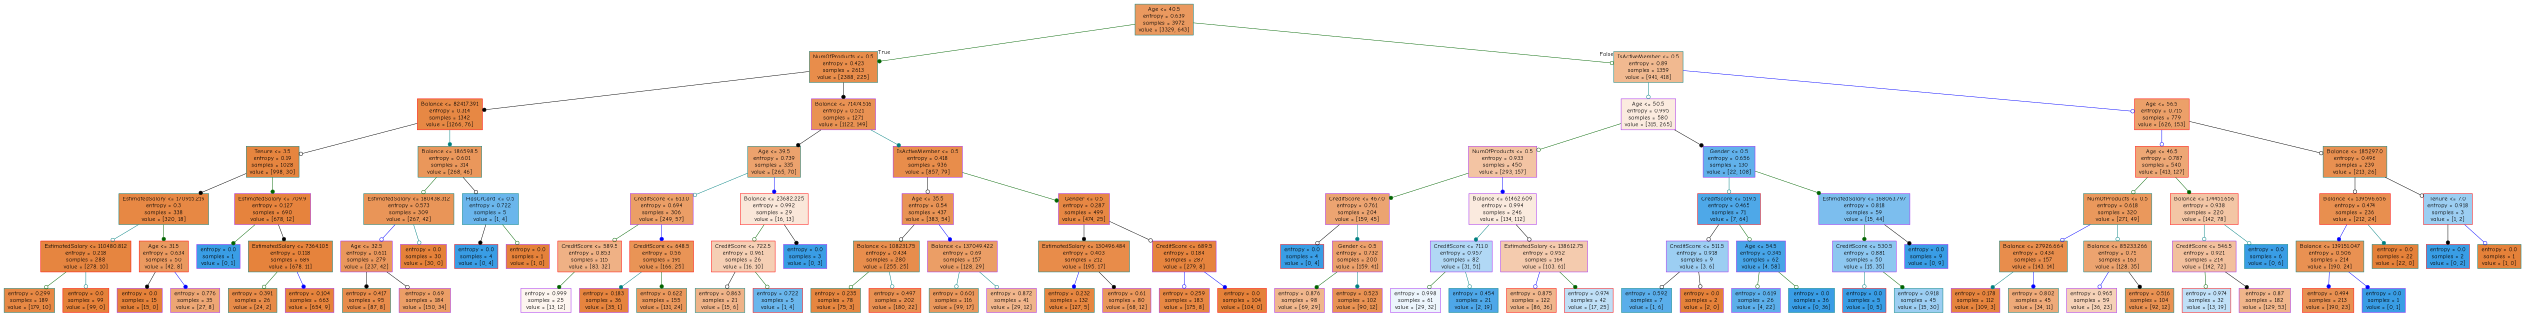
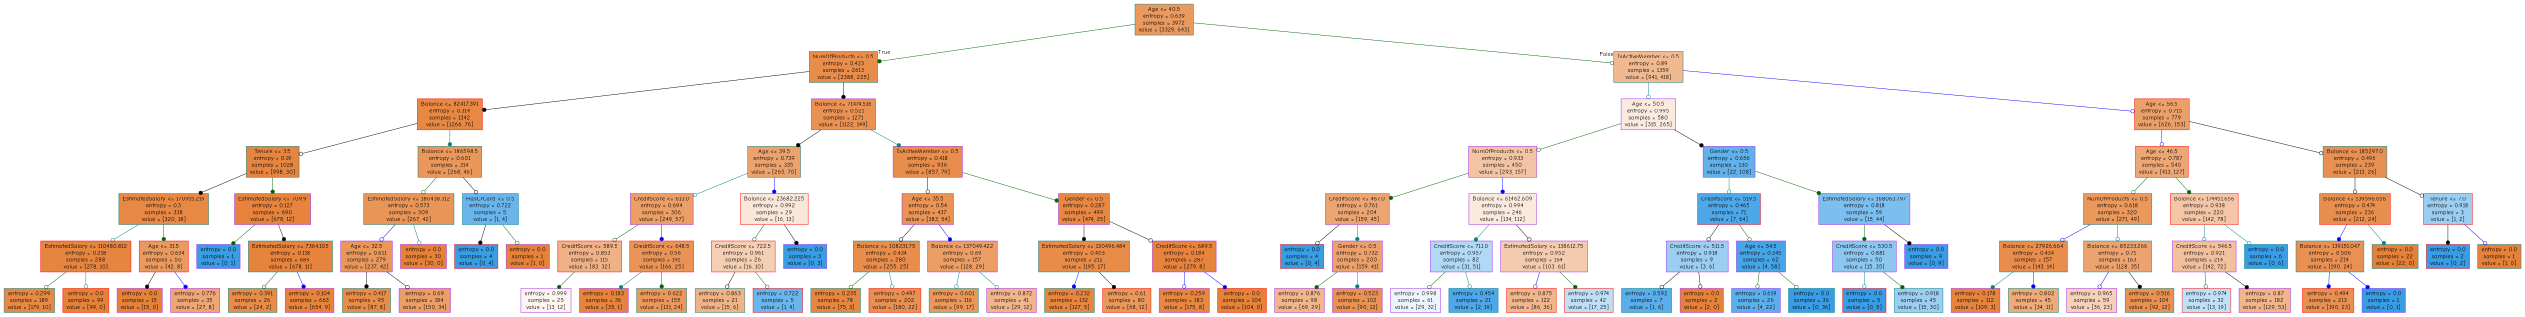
node "entropy = 0.61 samples = 80 value = [68, 12]": color purple -> red
